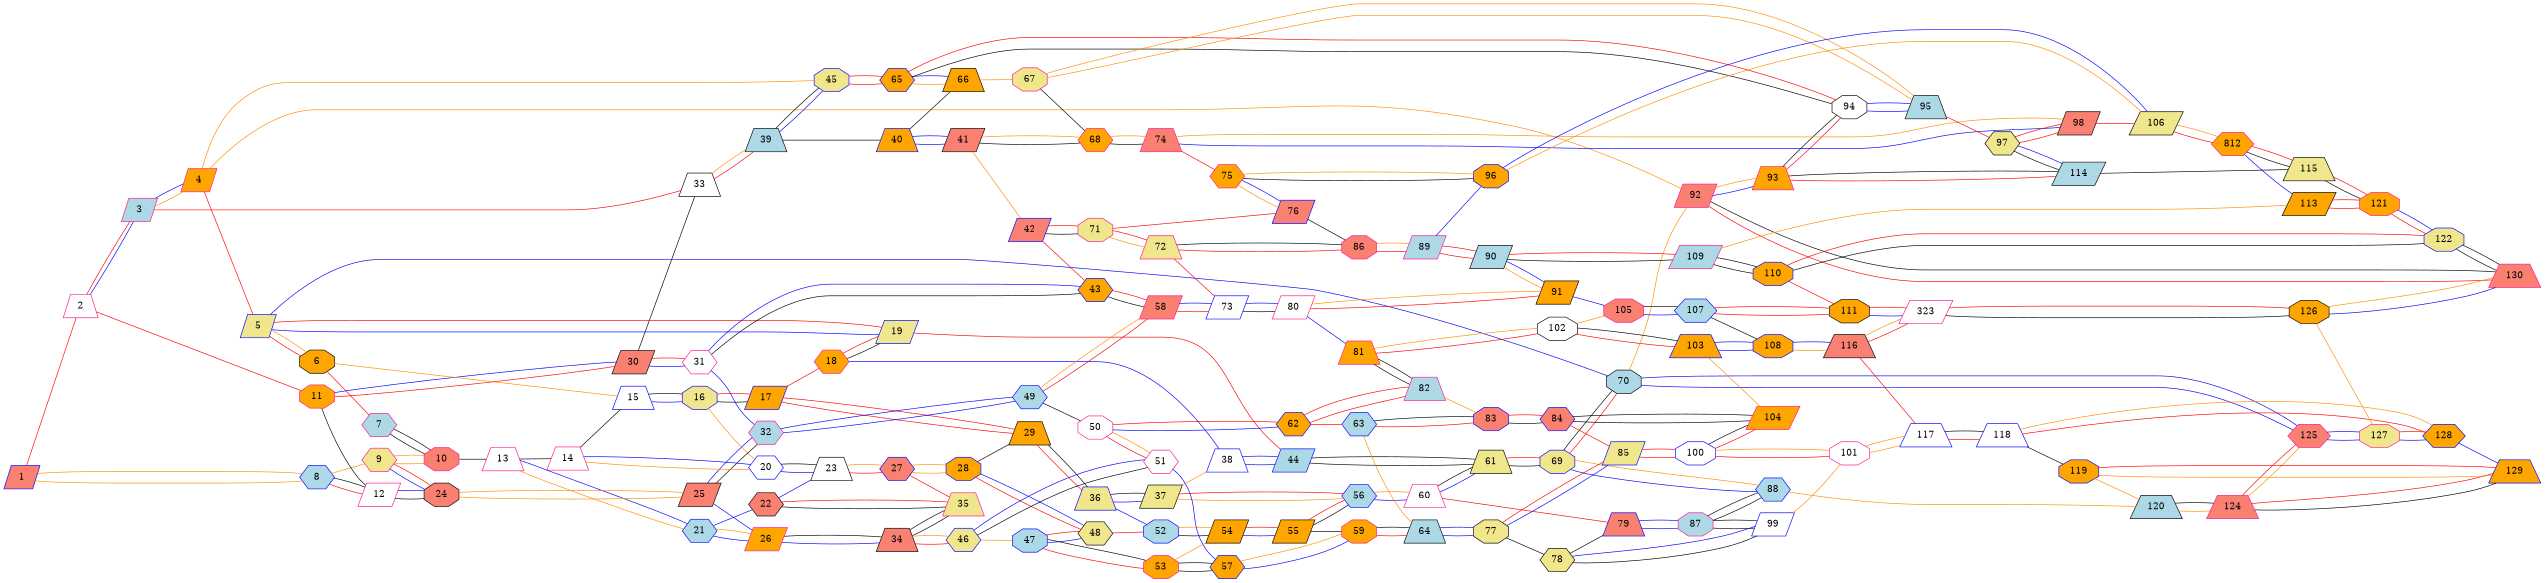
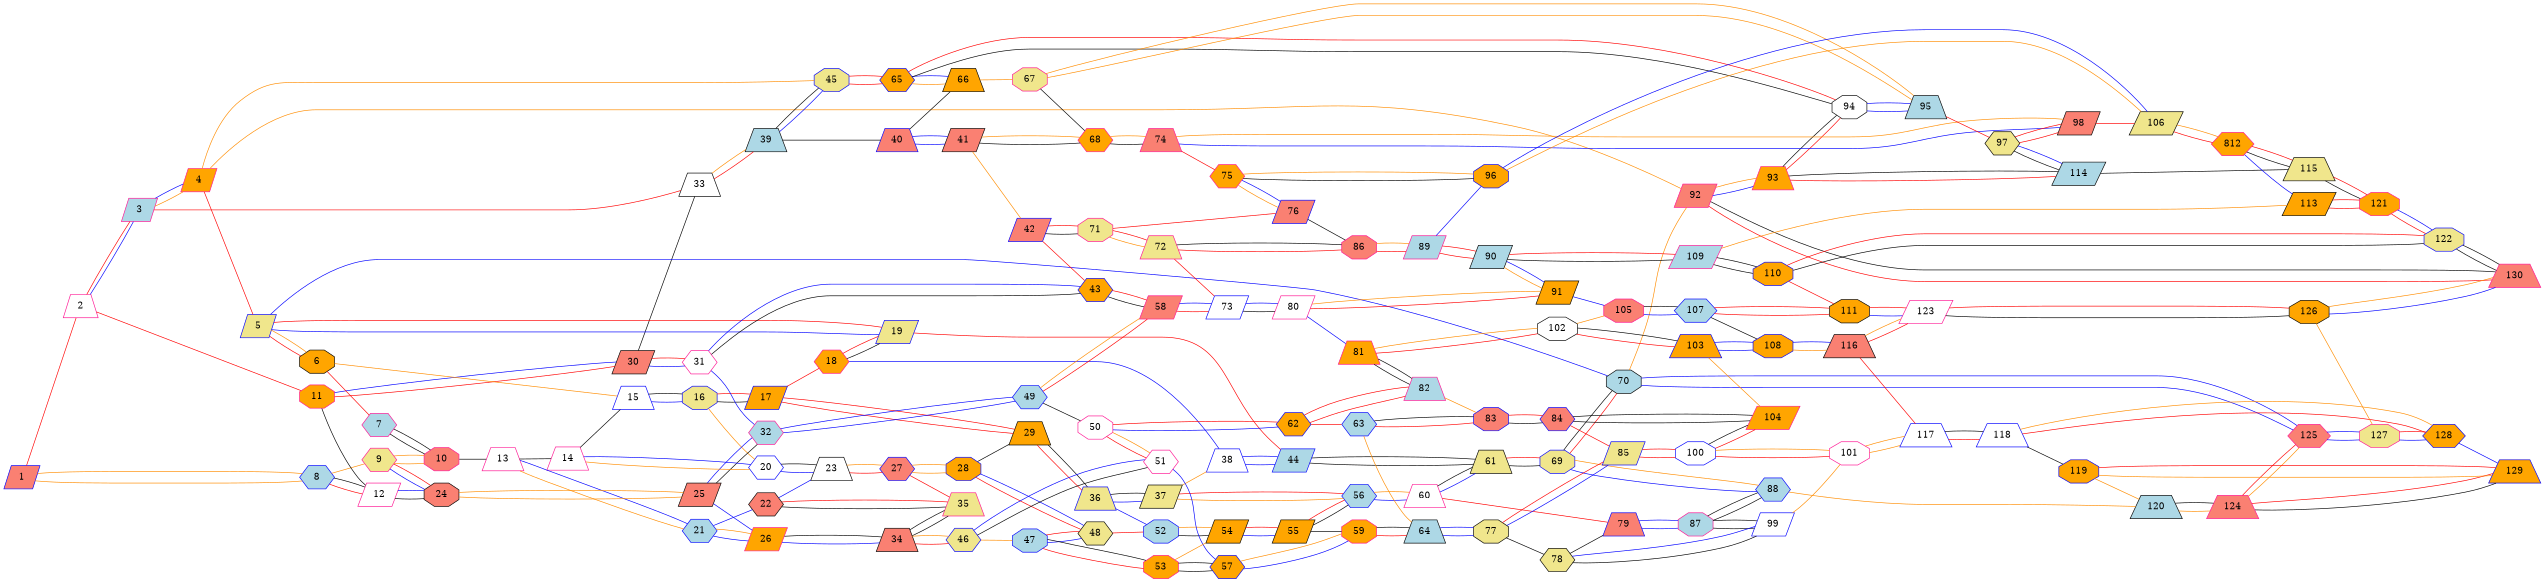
node "40": fillcolor orange -> salmon
node "323": label "323" -> "123"
